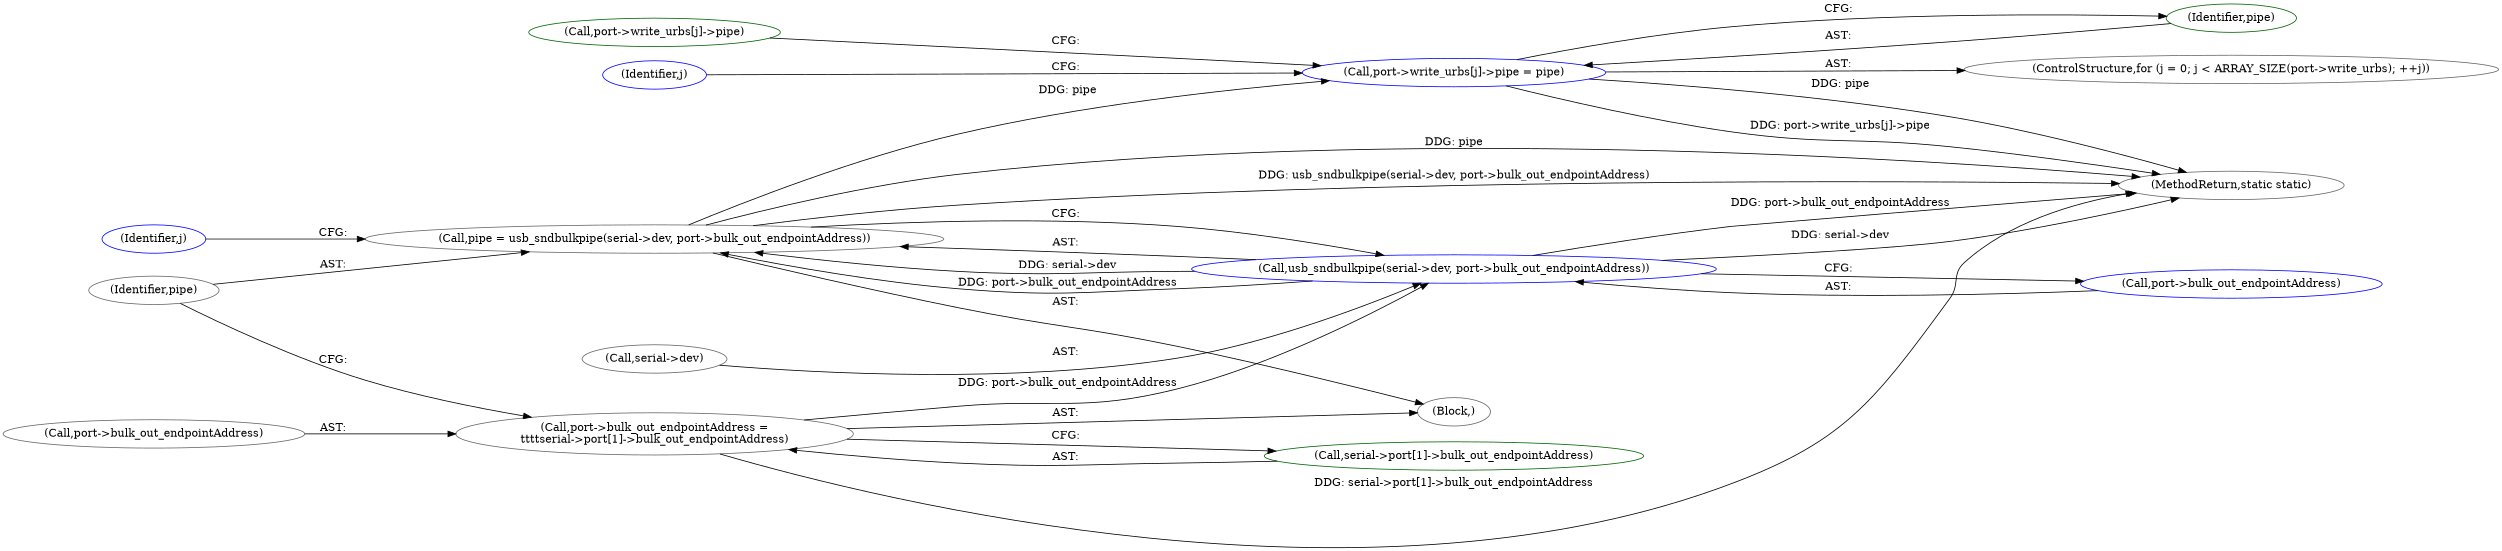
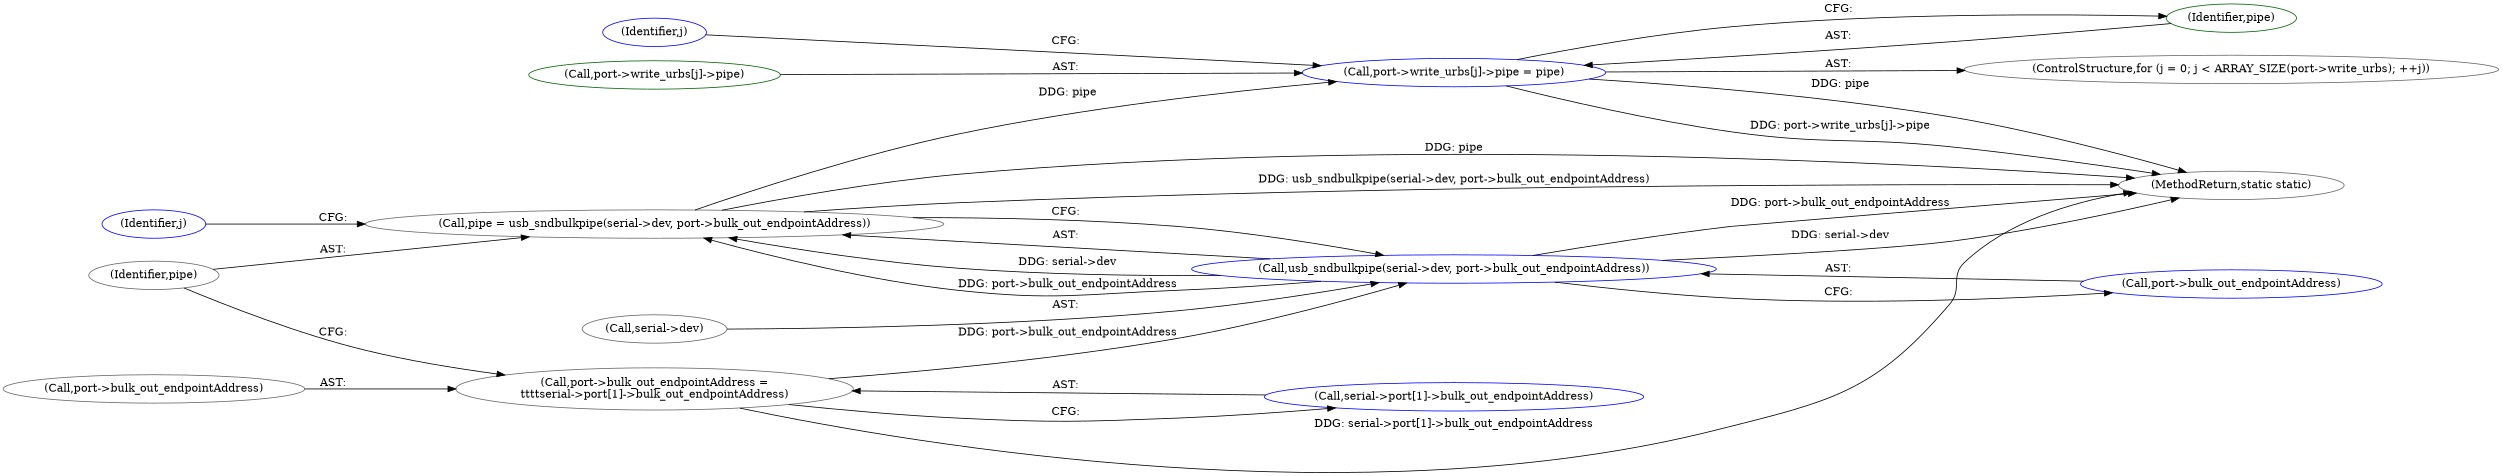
edge "(Call,port->write_urbs[j]->pipe)" -> "(Call,port->write_urbs[j]->pipe = pipe)": label "CFG: " -> "AST: "
node "(Block,)": removed
node "(Call,serial->port[1]->bulk_out_endpointAddress)": color darkgreen -> blue
